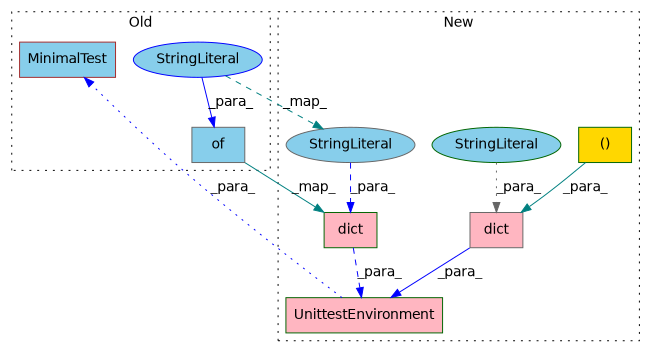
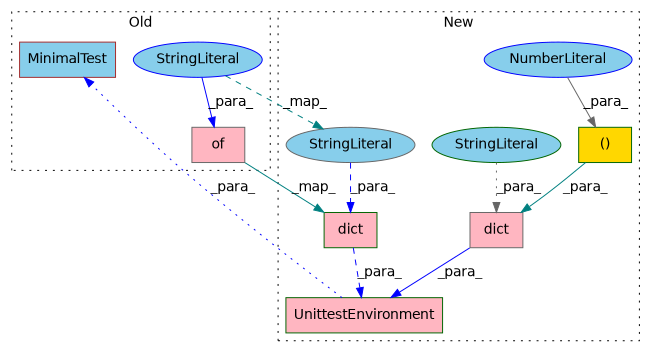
node "NumberLiteral": added
node "of": fillcolor skyblue -> lightpink
